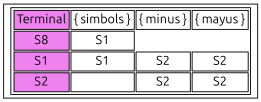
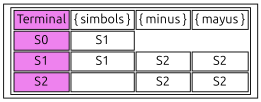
node "Terminal": text "S8" -> "S0"
